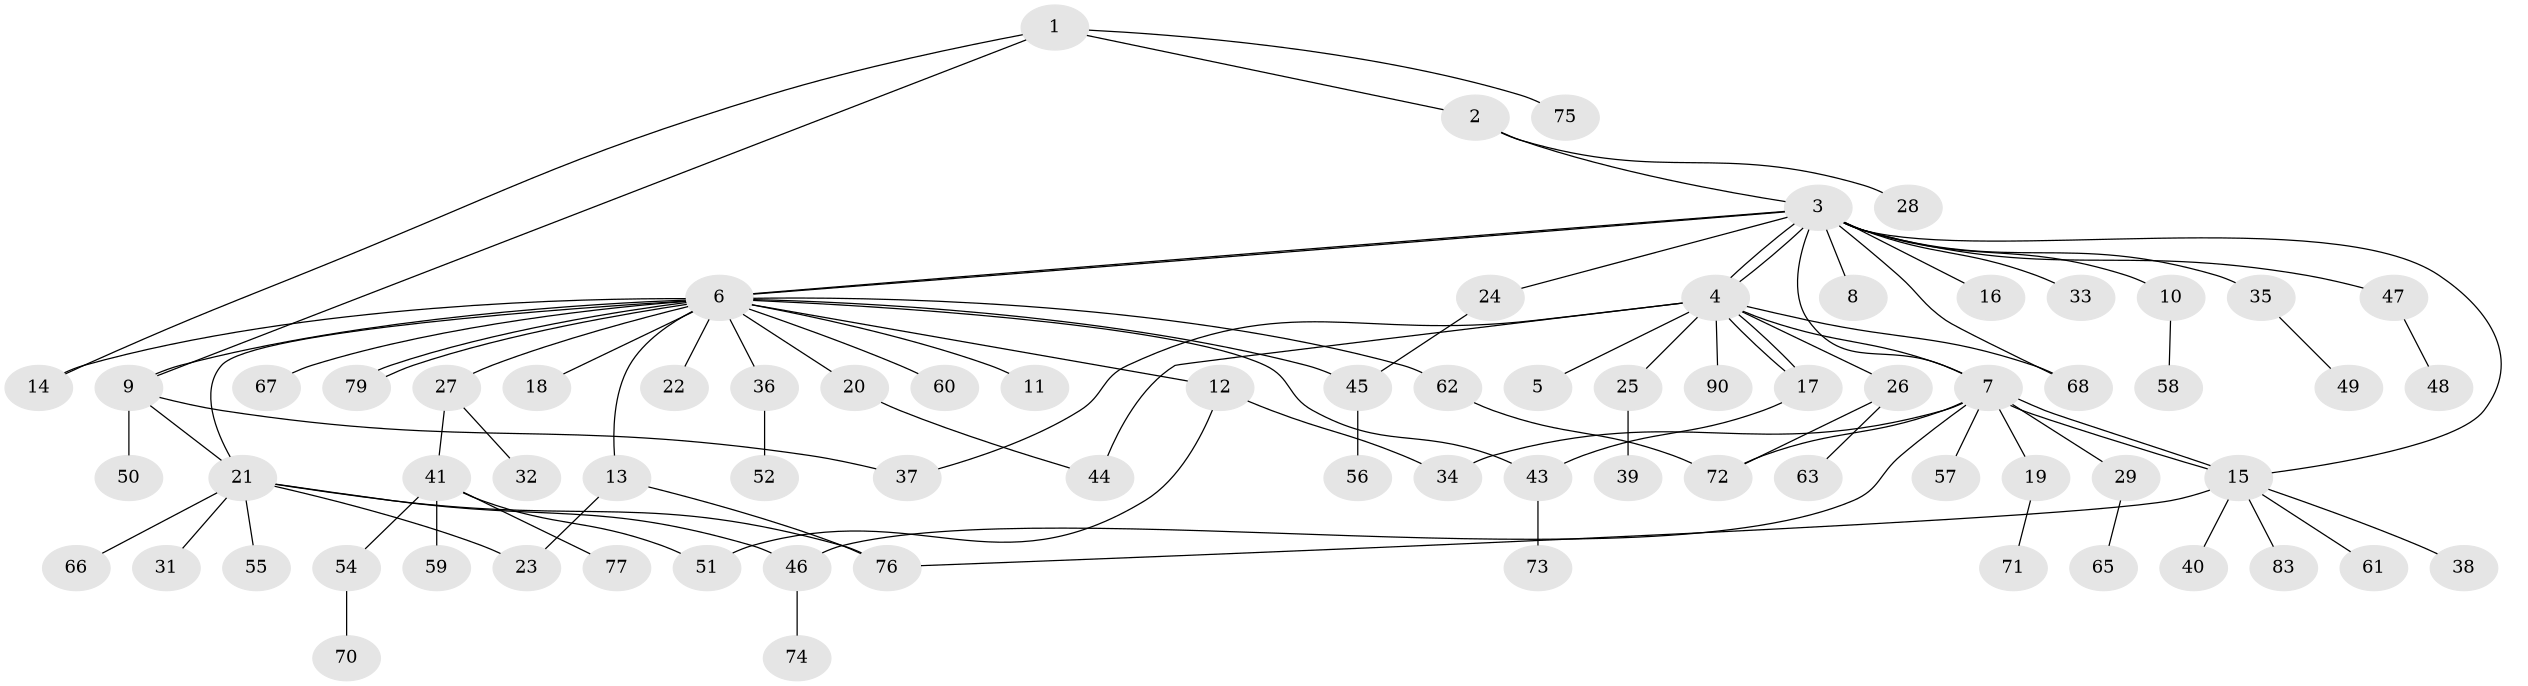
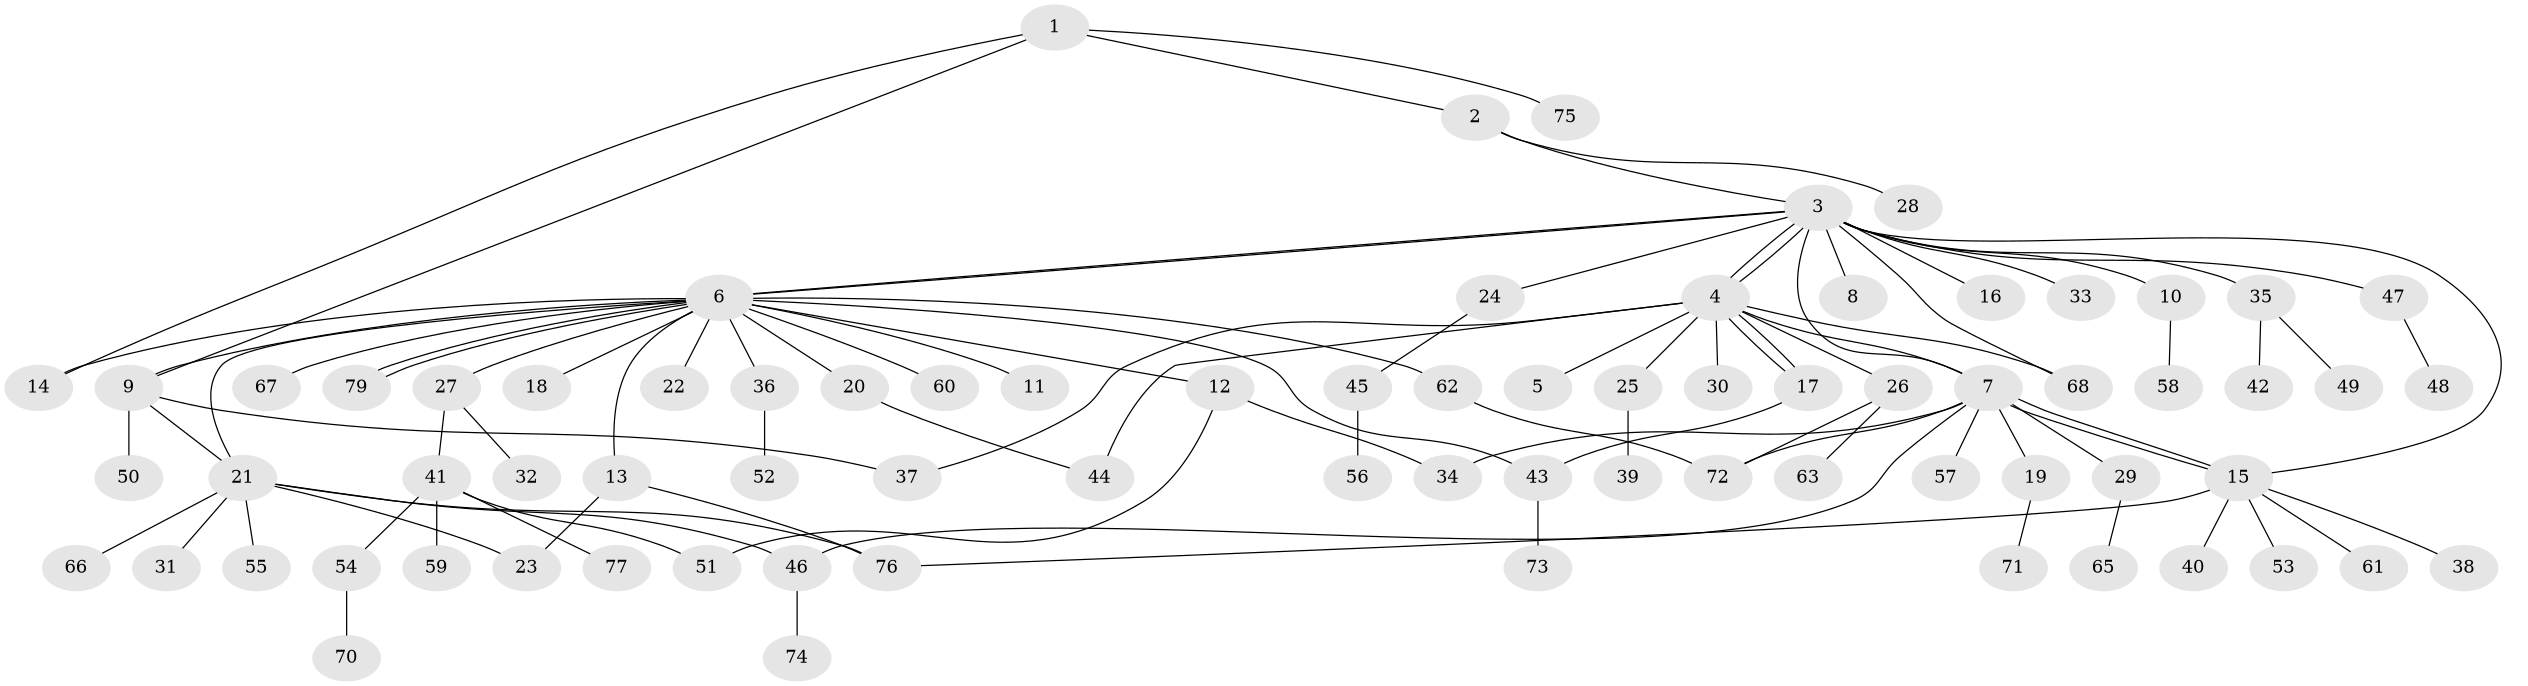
edge "6" -- "45": removed
node "90": label "90" -> "30"
node "42": added
node "83": label "83" -> "53"
